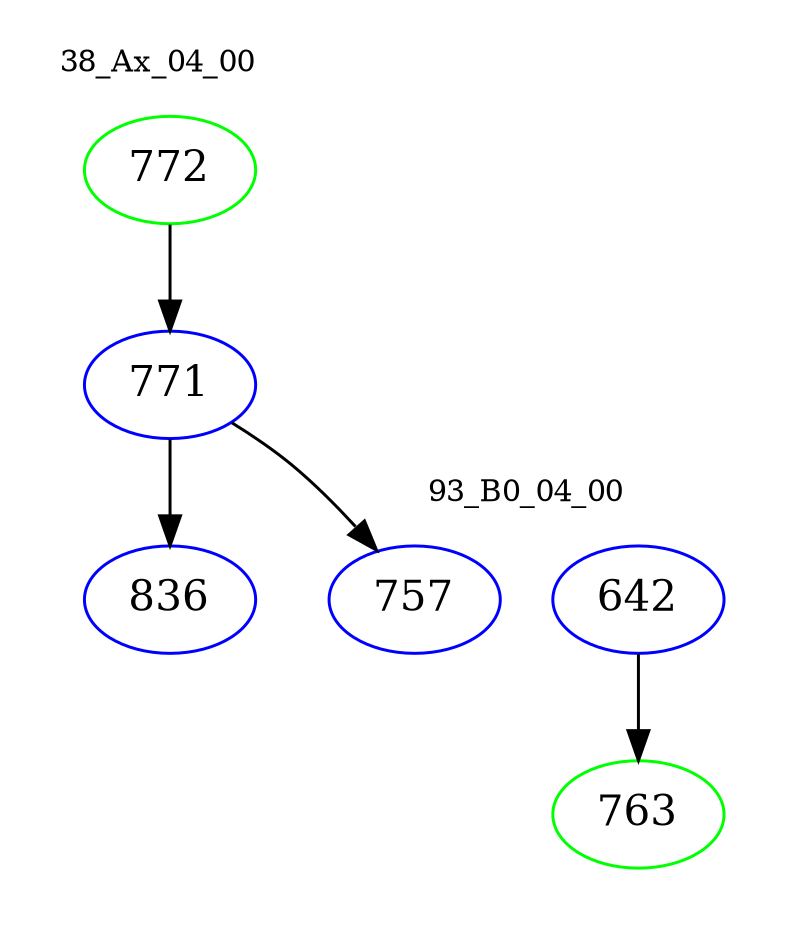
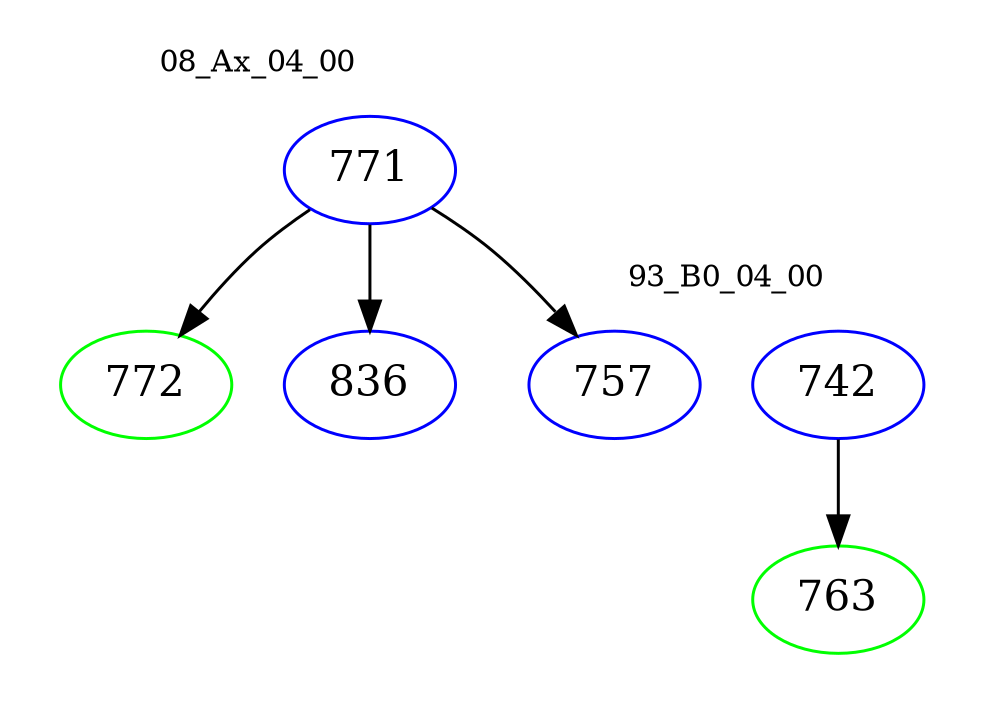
cluster "38_Ax_04_00": label "38_Ax_04_00" -> "08_Ax_04_00"
edge "772" -> "771": reversed
node "642": label "642" -> "742"
